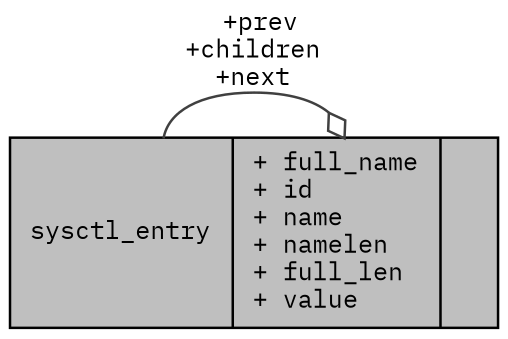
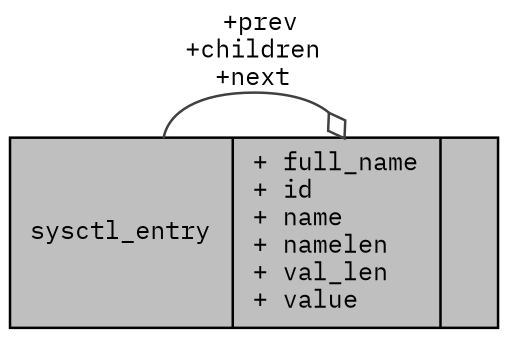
node "sysctl_entry": text "+ full_len" -> "+ val_len"
